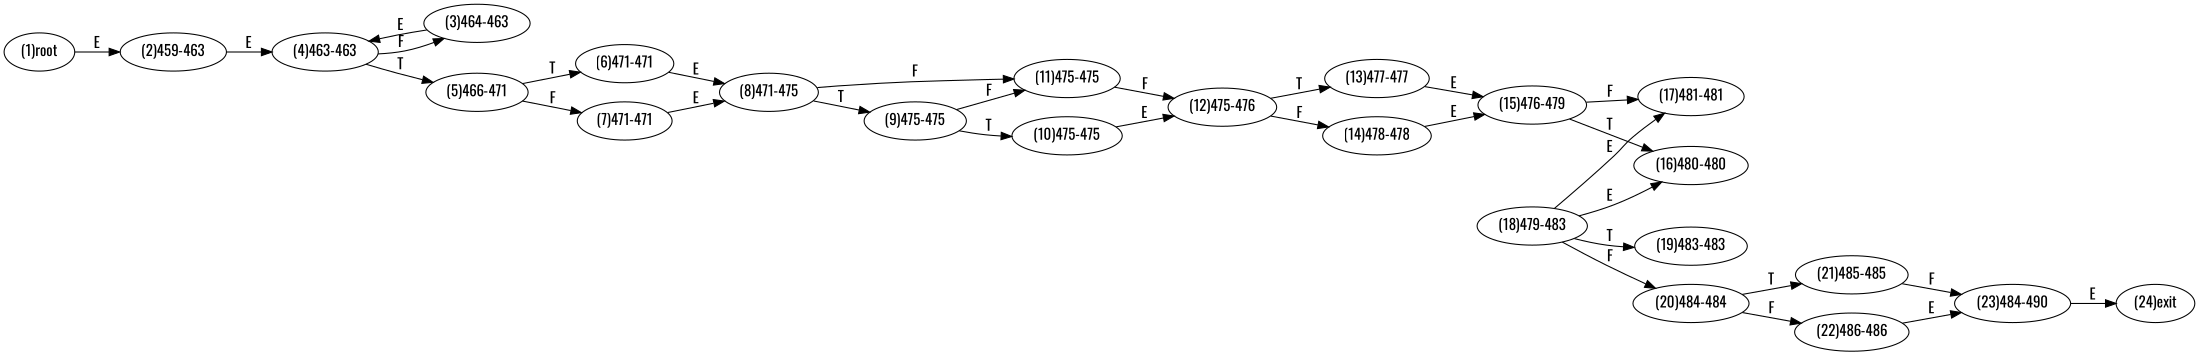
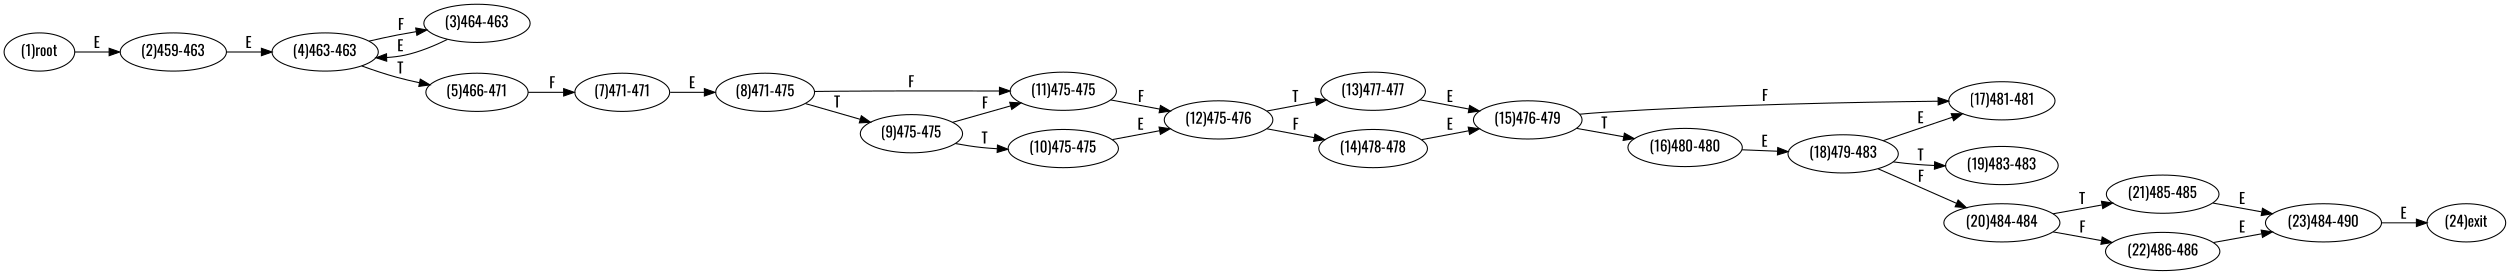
node "(6)471-471": removed
edge "(18)479-483" -> "(16)480-480": reversed
edge "(21)485-485" -> "(23)484-490": label "F" -> "E"
